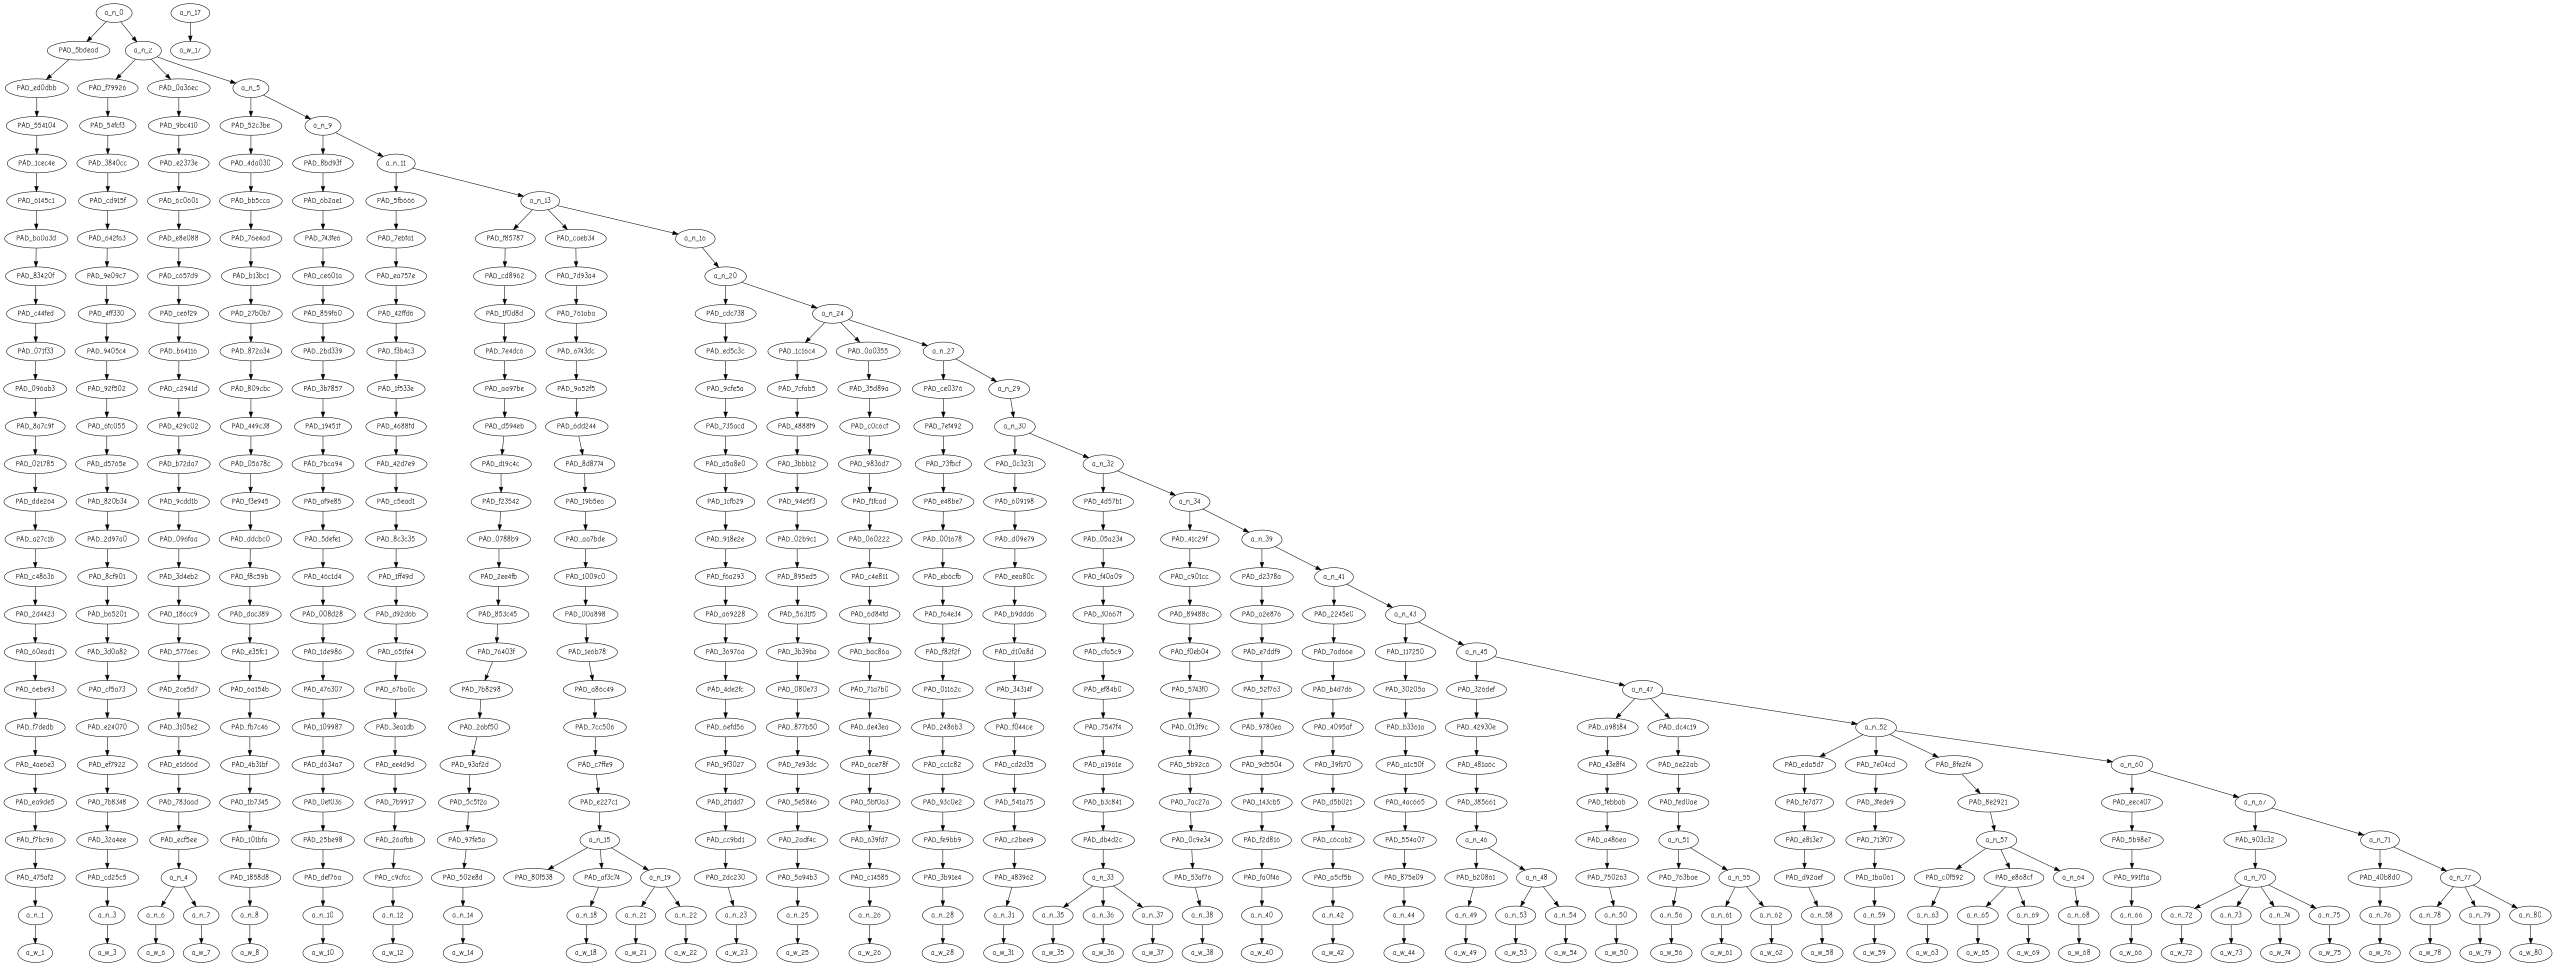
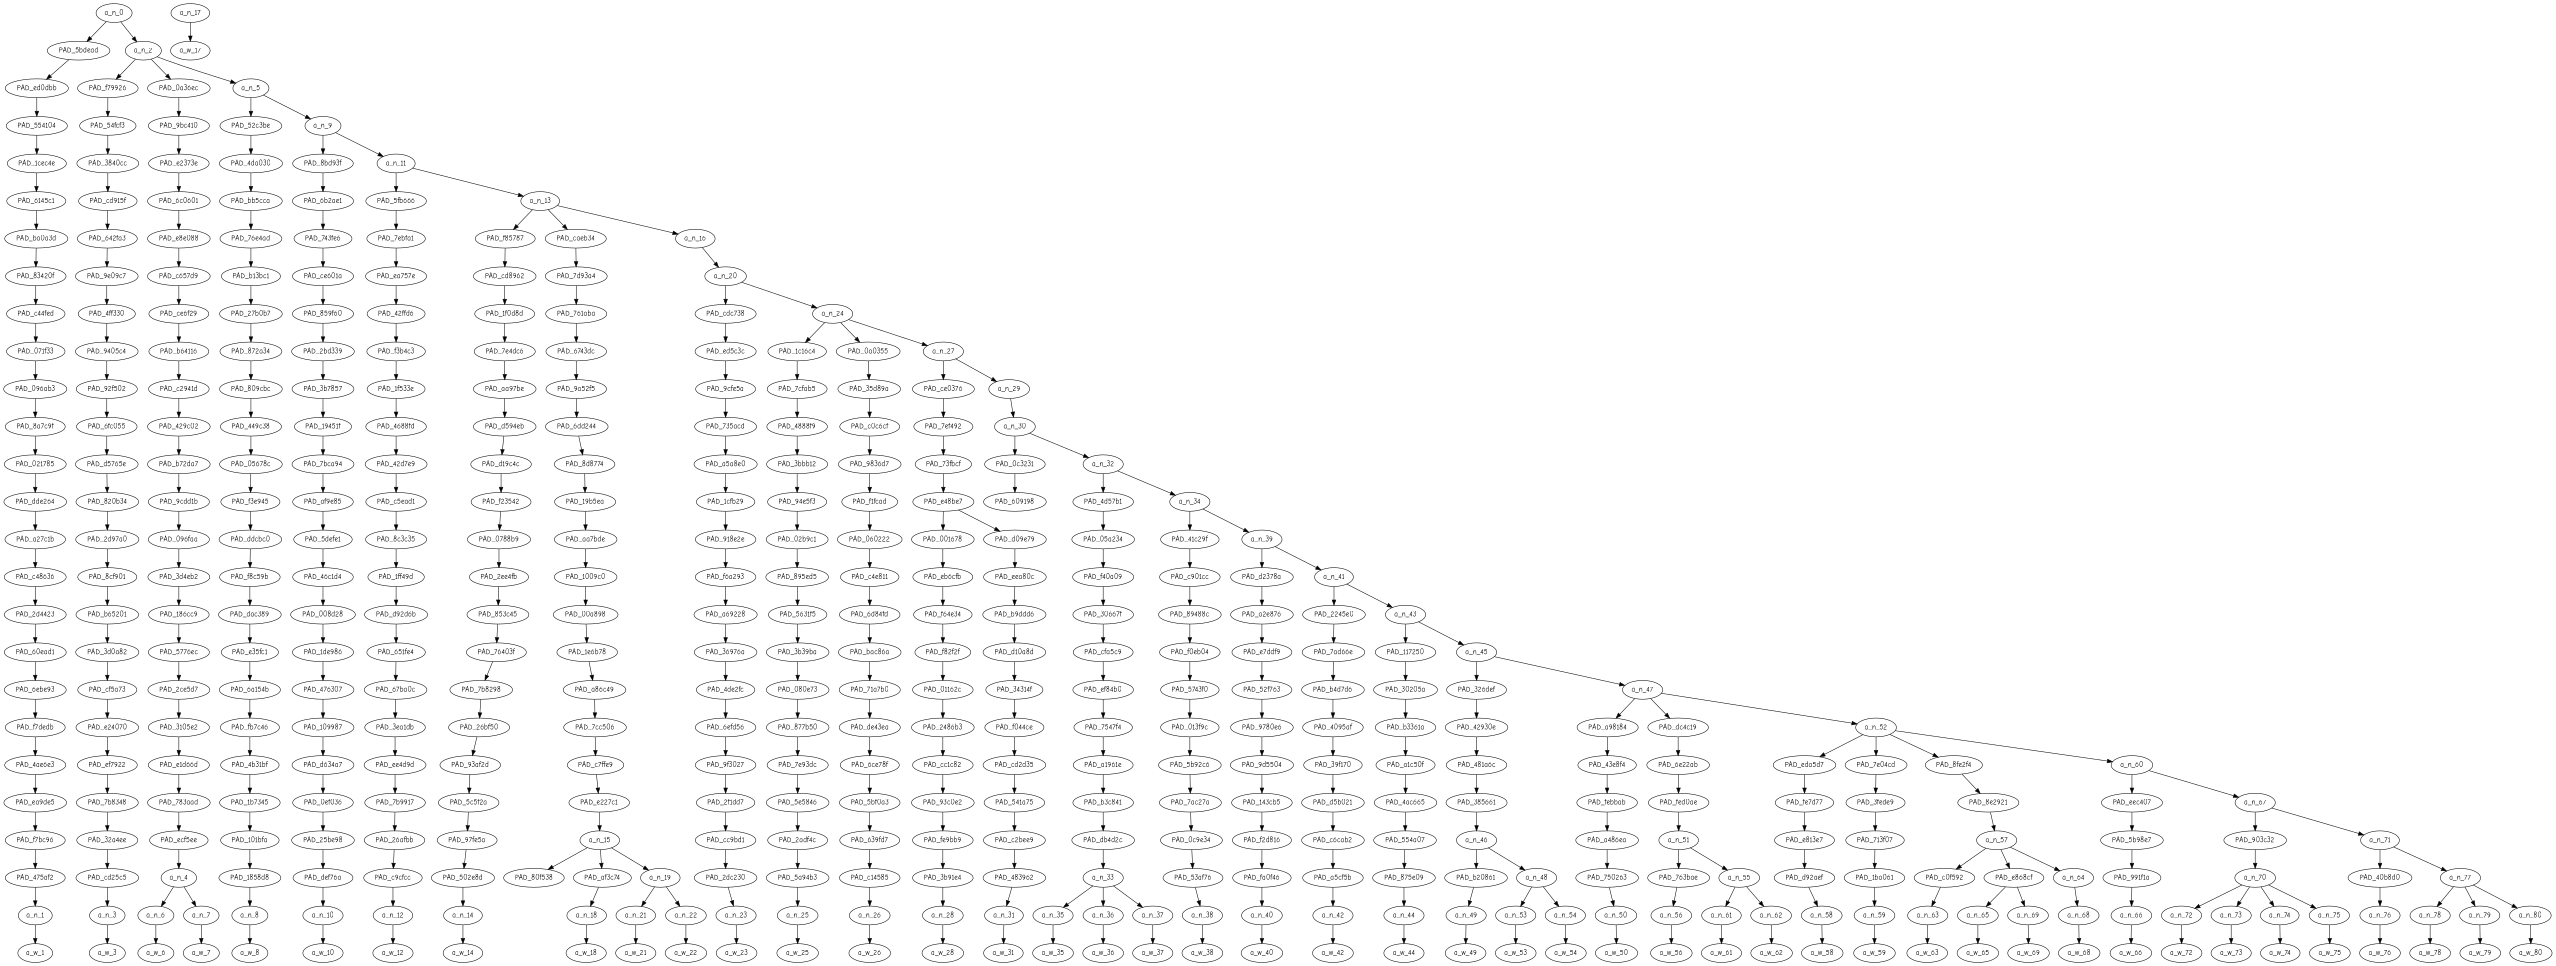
edge "PAD_609198" -> "PAD_d09e79": now "PAD_e48be7" -> "PAD_d09e79"
